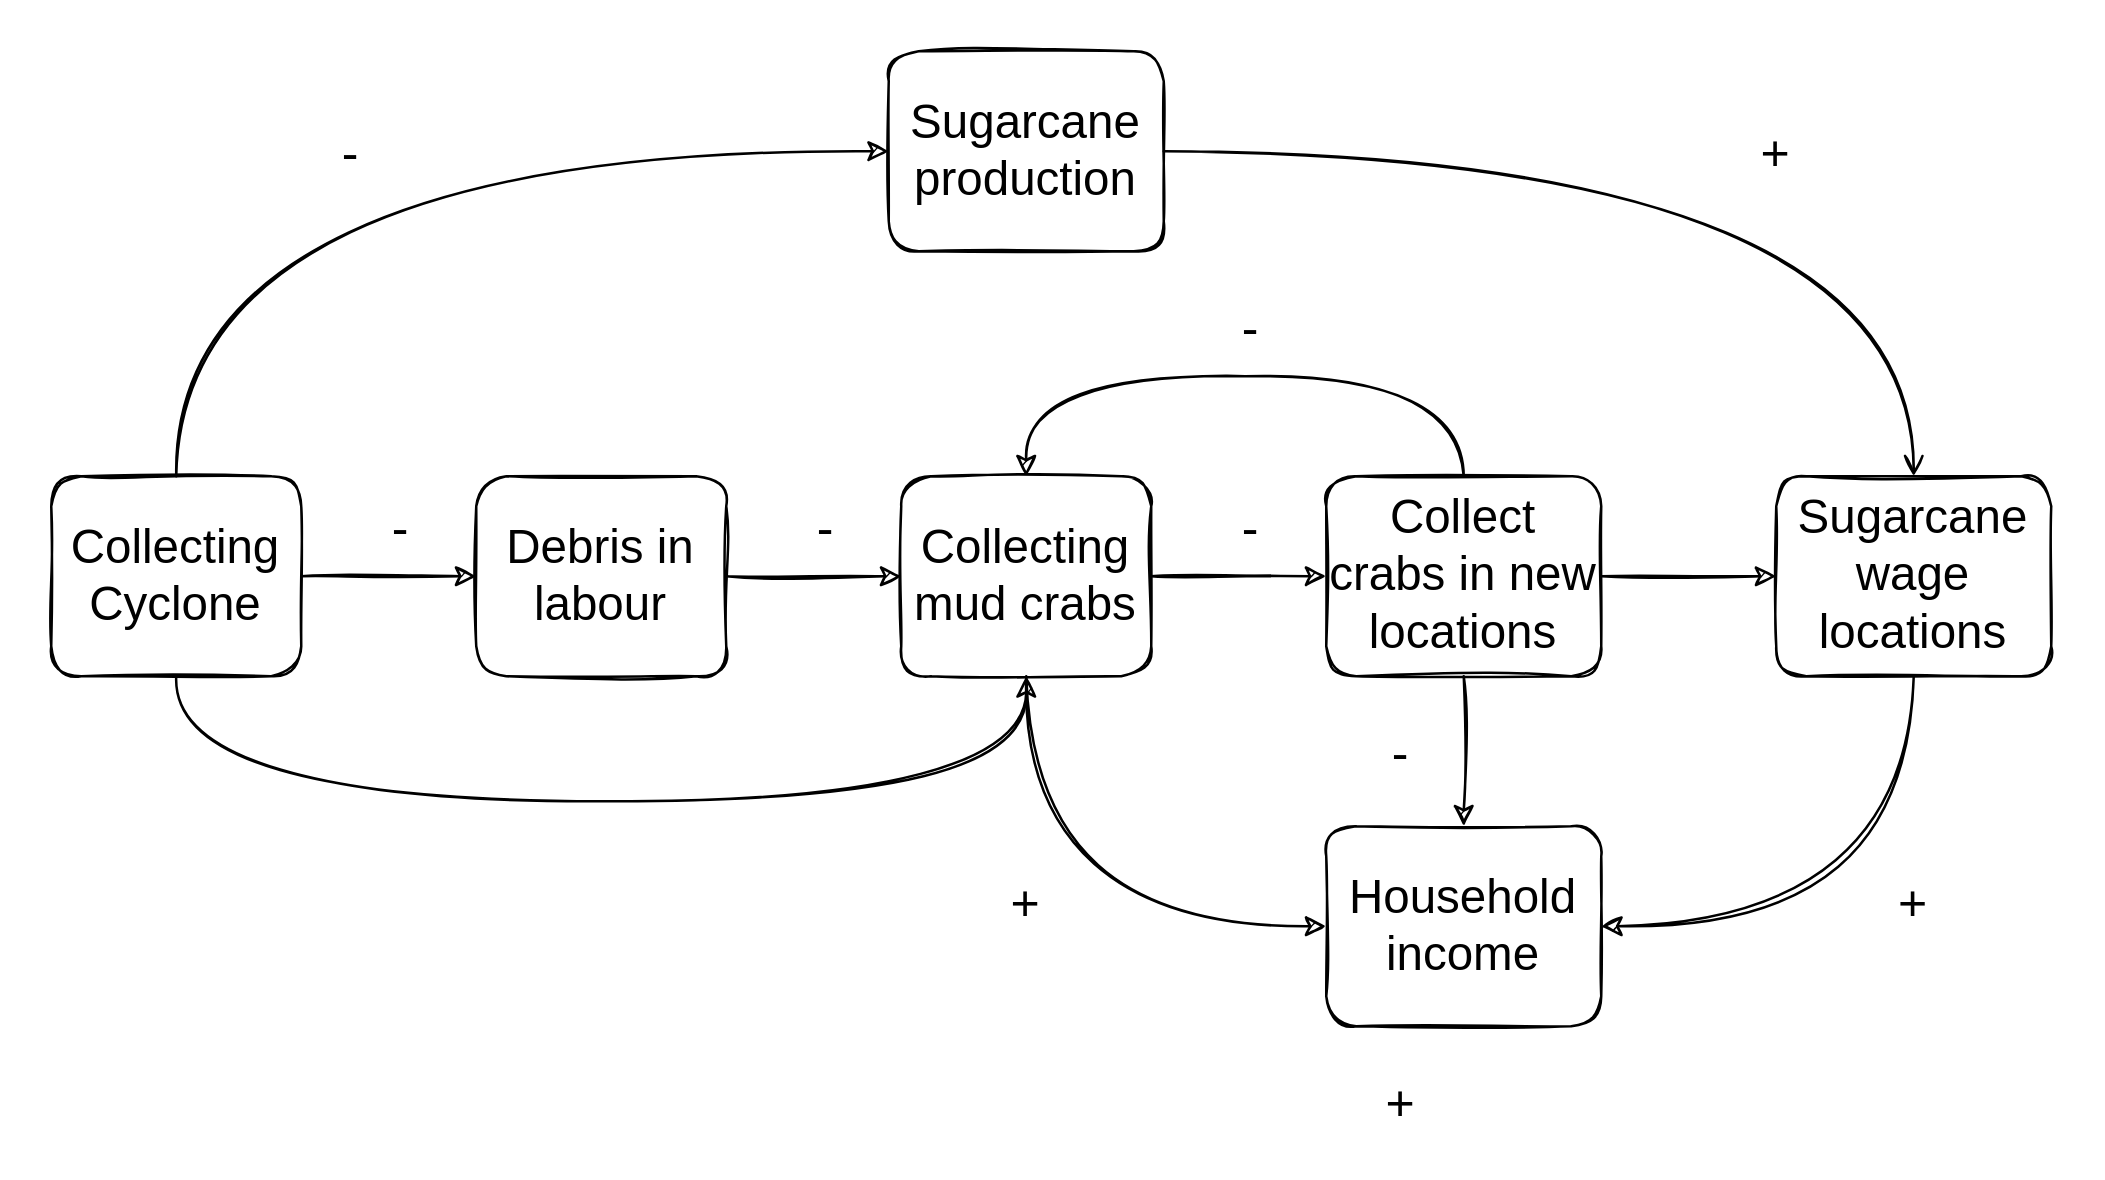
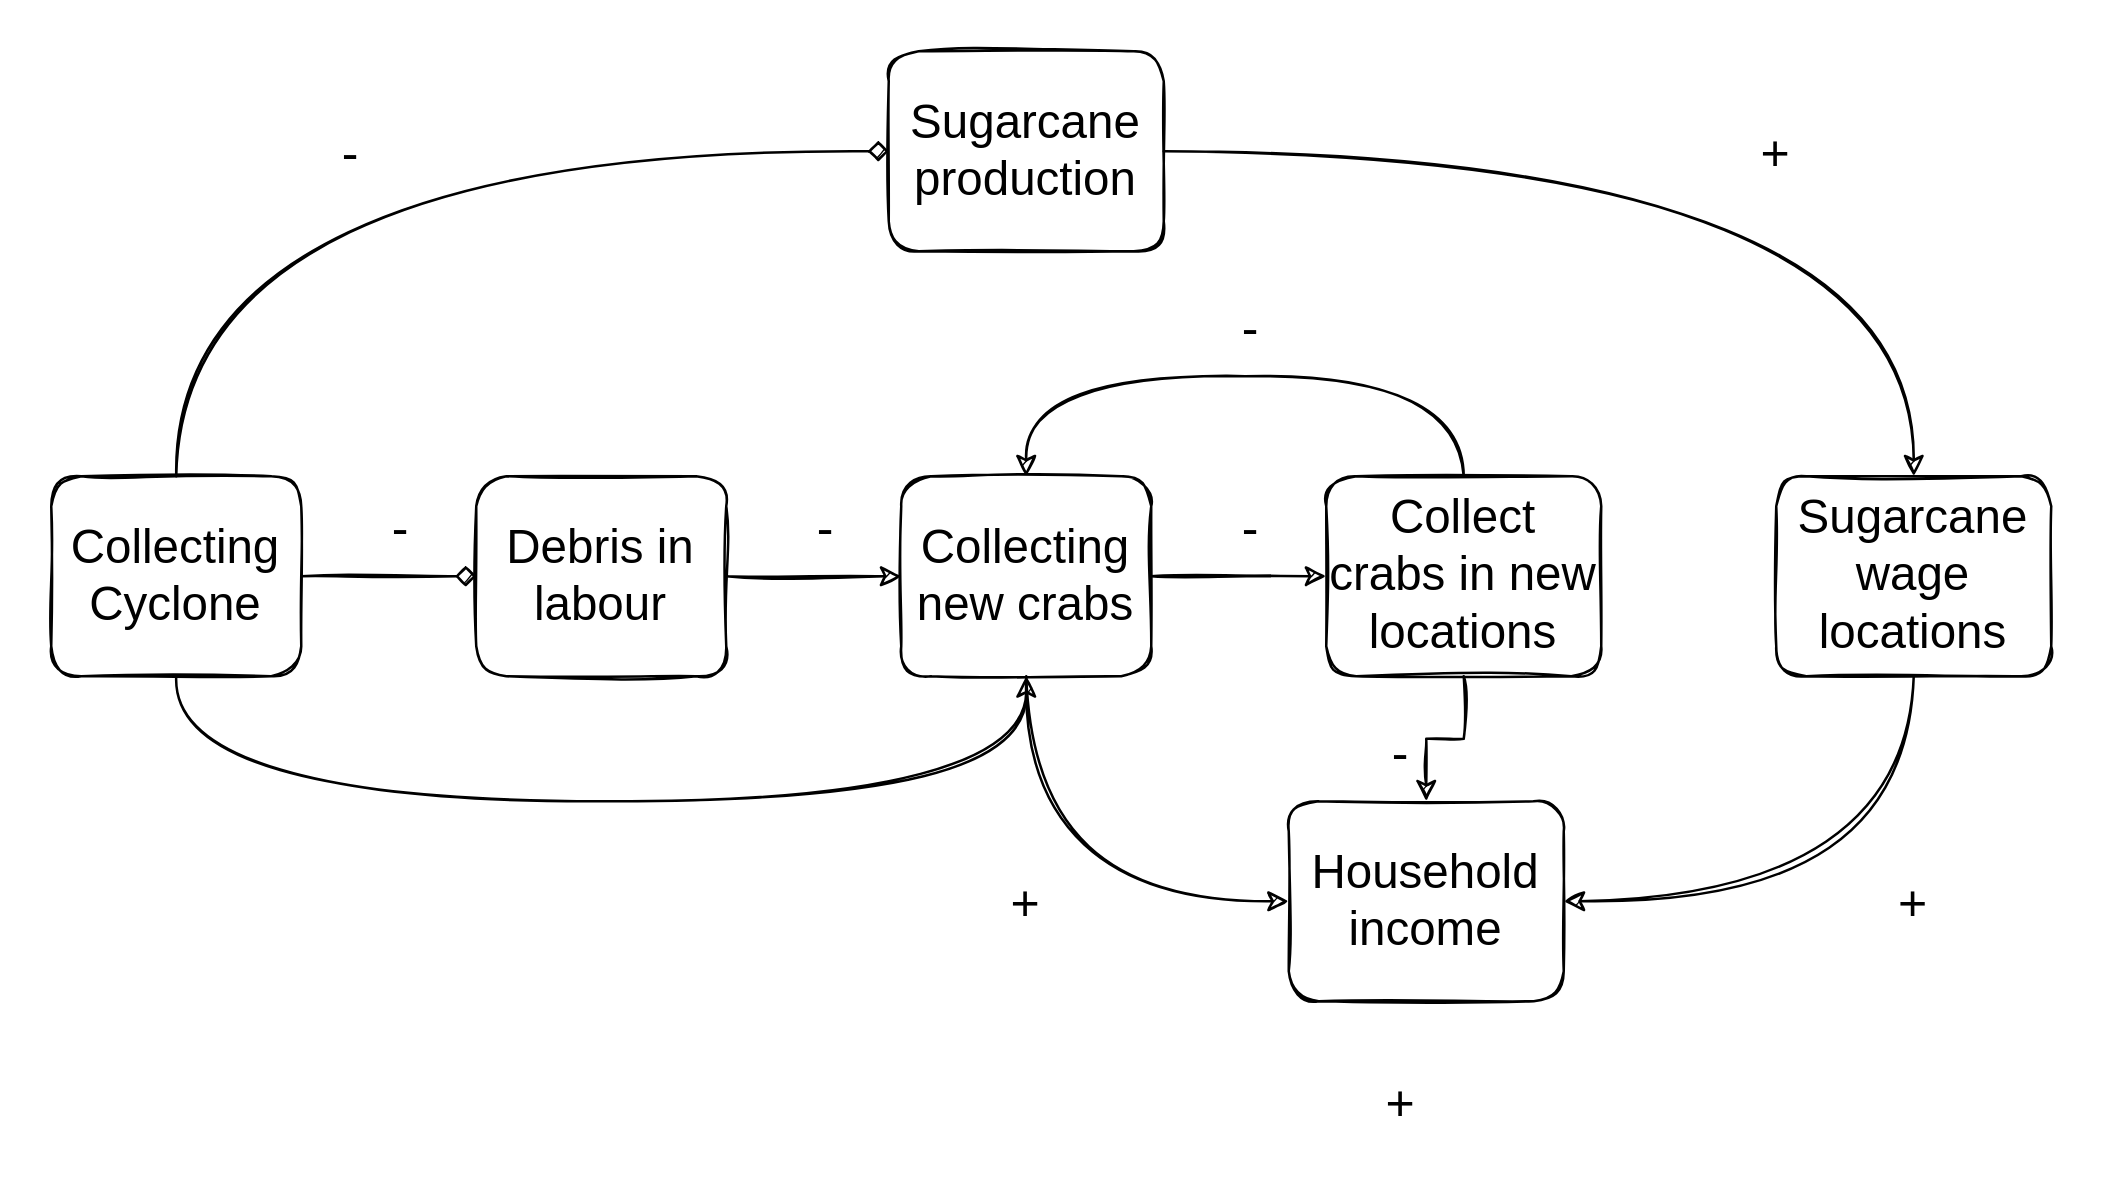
edge "Collecting Cyclone" -> "Sugarcane production": arrowhead classic -> diamond
edge "Sugarcane production" -> "Sugarcane wage locations": arrowhead open -> classic
edge "Collecting Cyclone" -> "Debris in labour": arrowhead classic -> diamond
node "Collecting mud crabs": label "Collecting mud crabs" -> "Collecting new crabs"
edge "Collect crabs in new locations" -> "Sugarcane wage locations": removed
node "Household income": moved (1464, 926) -> (1426, 901)
